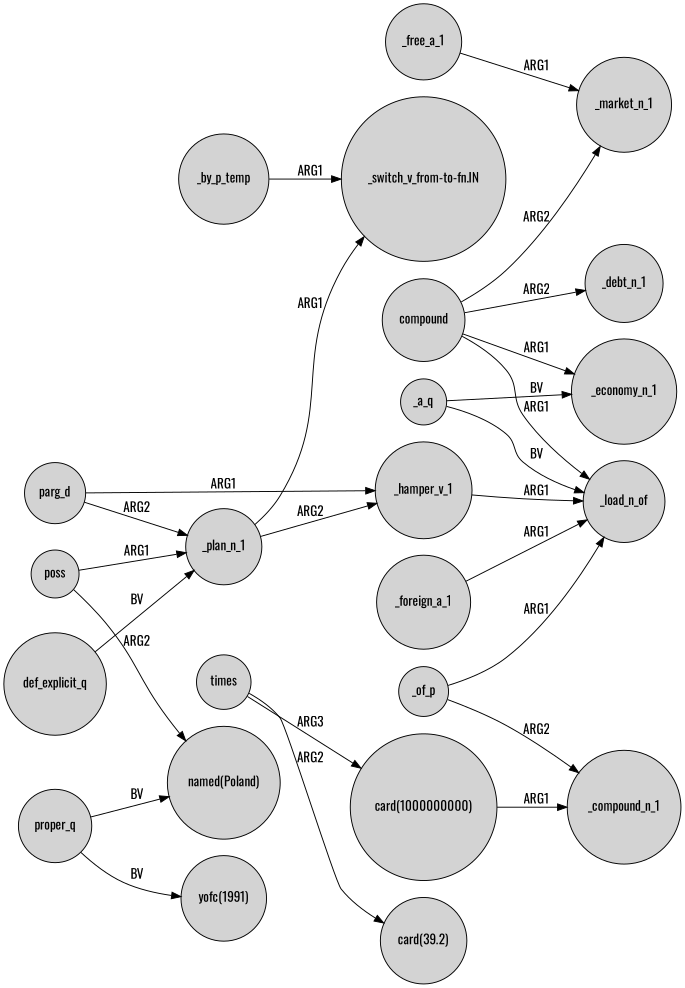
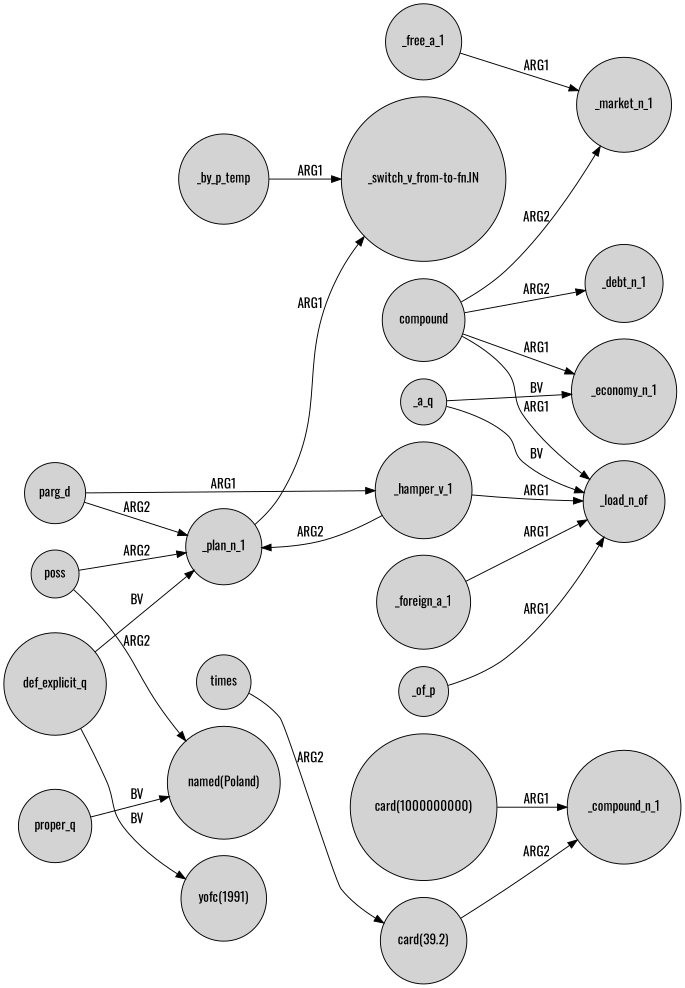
edge "_plan_n_1" -> "_hamper_v_1": reversed
edge "poss" -> "_plan_n_1": label "ARG1" -> "ARG2"
edge "_of_p" -> "_compound_n_1": now "card(39.2)" -> "_compound_n_1"
edge "times" -> "card(1000000000)": removed, label "ARG3"
edge "proper_q" -> "yofc(1991)": now "def_explicit_q" -> "yofc(1991)"
